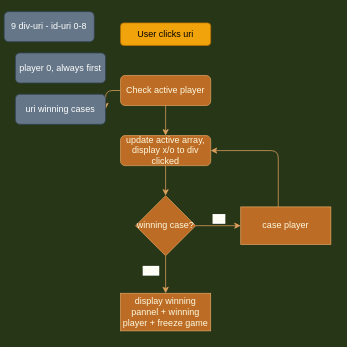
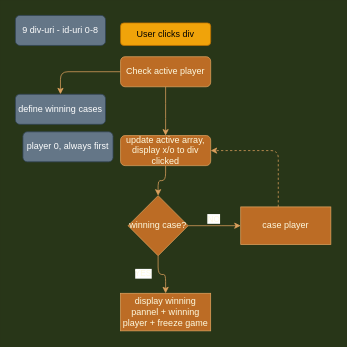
node "9 div-uri - id-uri 0-8": moved (49, 27) -> (60, 30)
node "User clicks uri": label "User clicks uri" -> "User clicks div"
node "player 0, always first": moved (60, 68) -> (68, 147)
node "Check active player": moved (165, 90) -> (165, 72)
node "uri winning cases": label "uri winning cases" -> "define winning cases"
edge "case player" -> "update active array, display x/o to div clicked": style solid -> dashed
node "winning case?": moved (165, 225) -> (158, 225)
